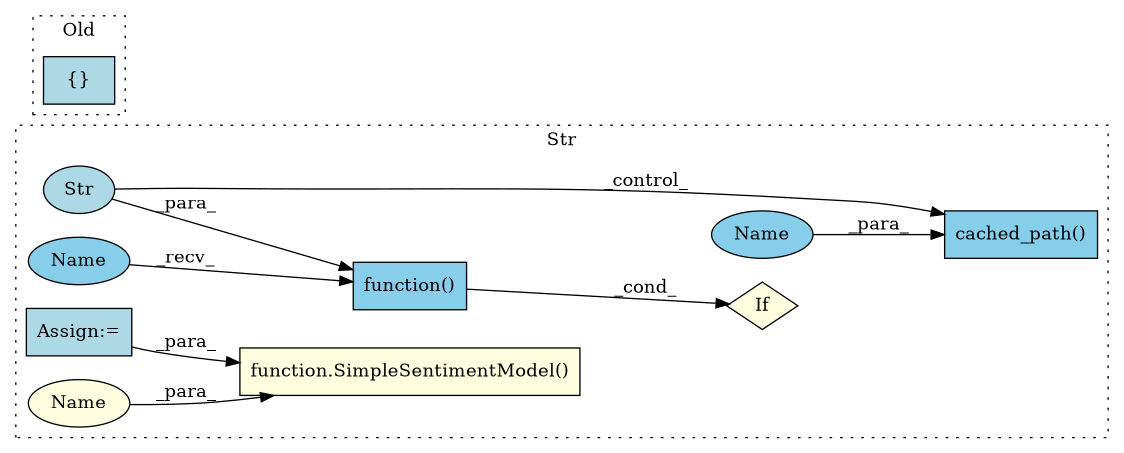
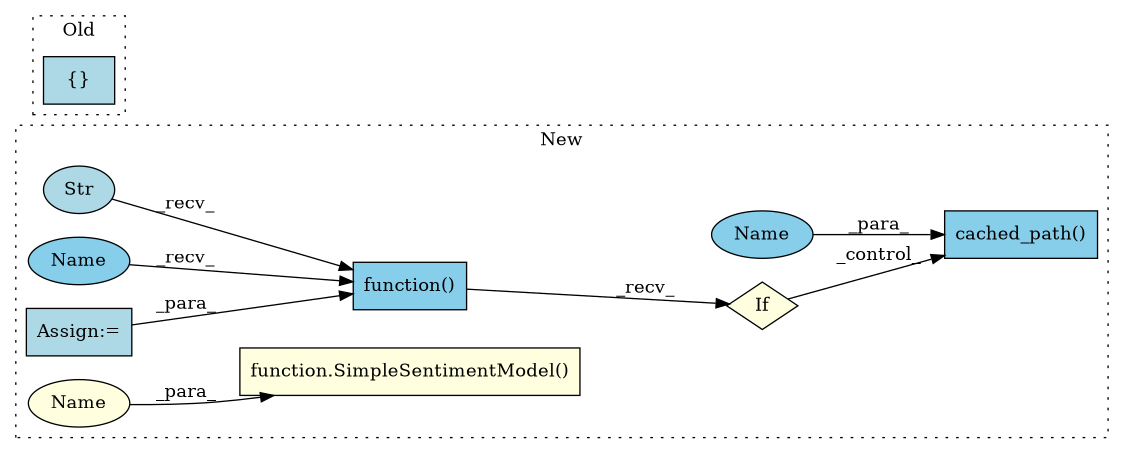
cluster "Str": label "Str" -> "New"
edge "Str" -> "cached_path()": now "If" -> "cached_path()"
edge "Str" -> "function()": label "_para_" -> "_recv_"
edge "function()" -> "If": label "_cond_" -> "_recv_"
edge "Assign:=" -> "function.SimpleSentimentModel()": now "Assign:=" -> "function()"
